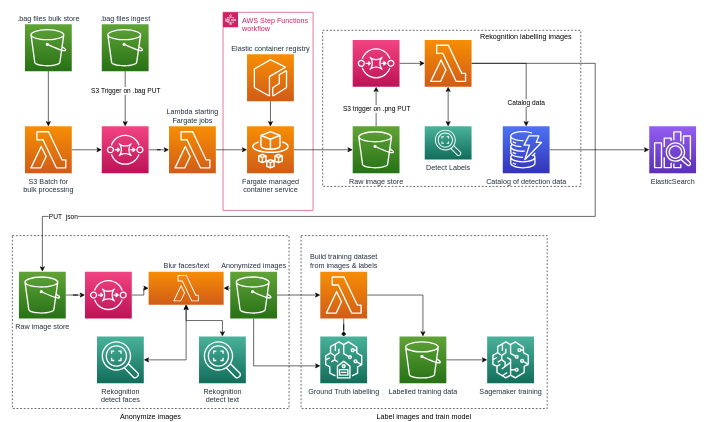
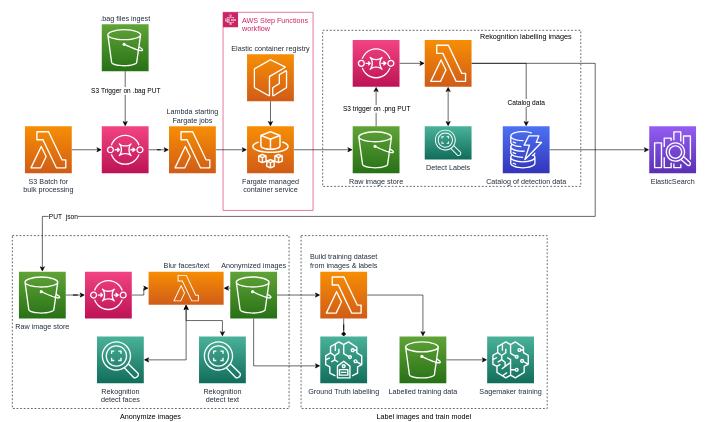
node ".bag files bulk store": removed
edge ".bag files bulk store" -> "S3 Batch for bulk processing": removed
